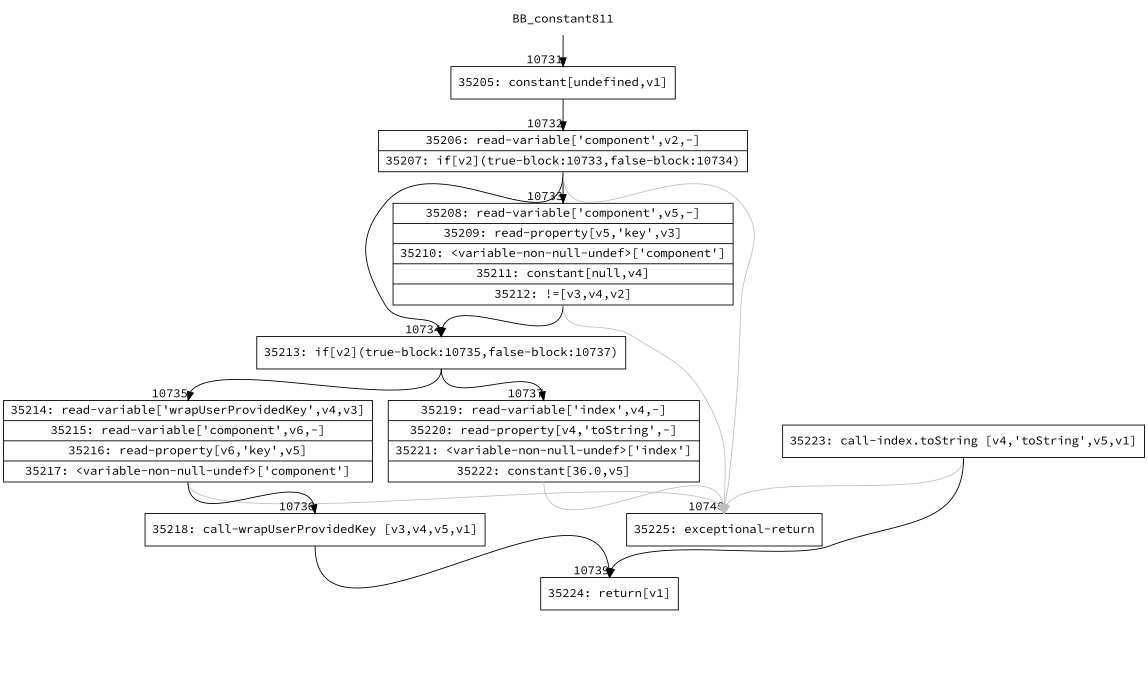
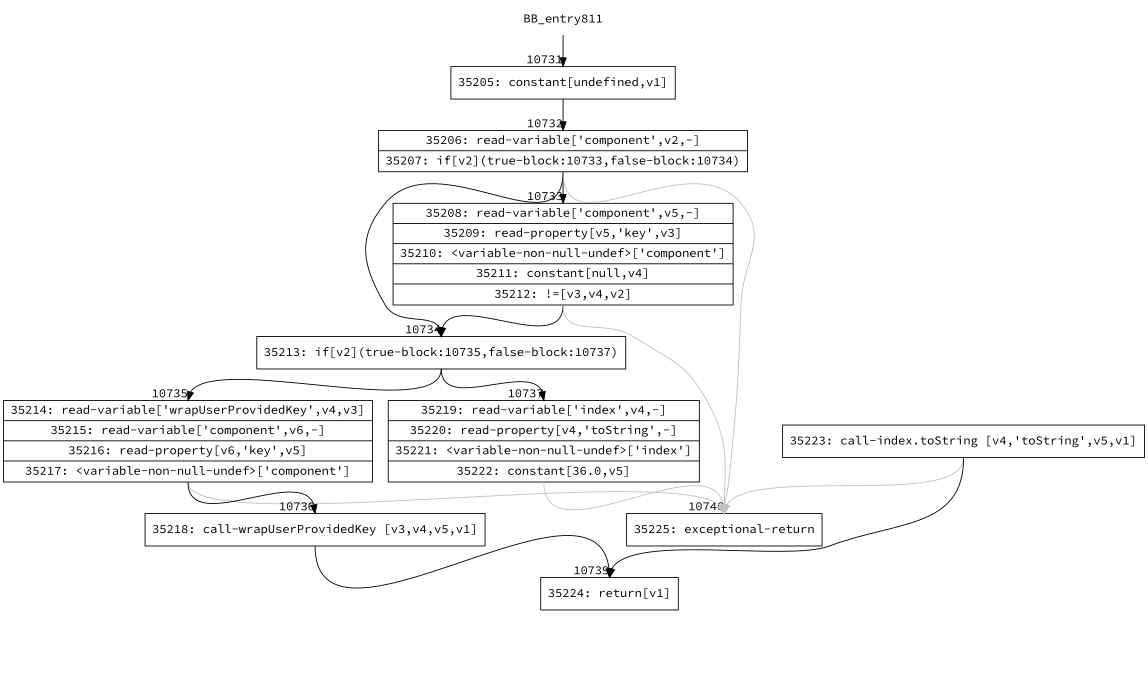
node "BB_constant811": label "BB_constant811" -> "BB_entry811"
